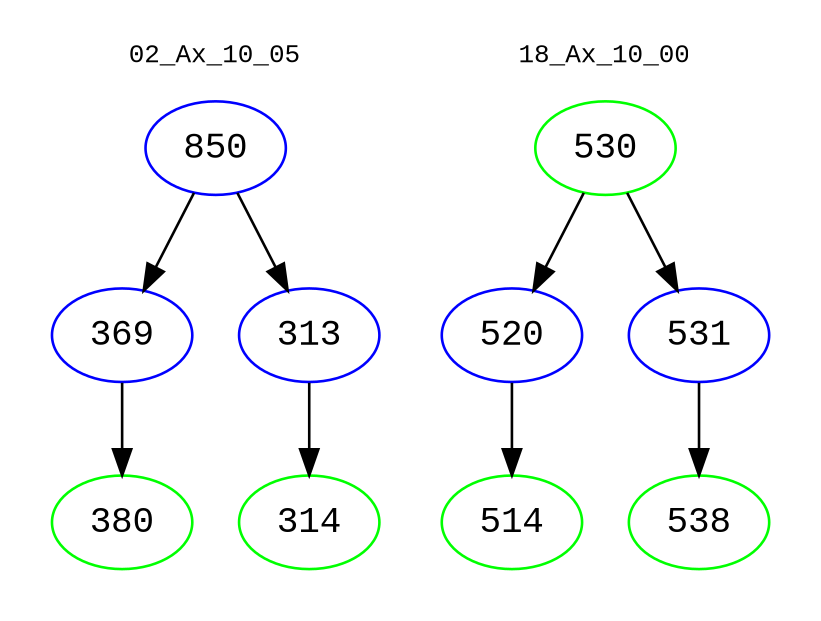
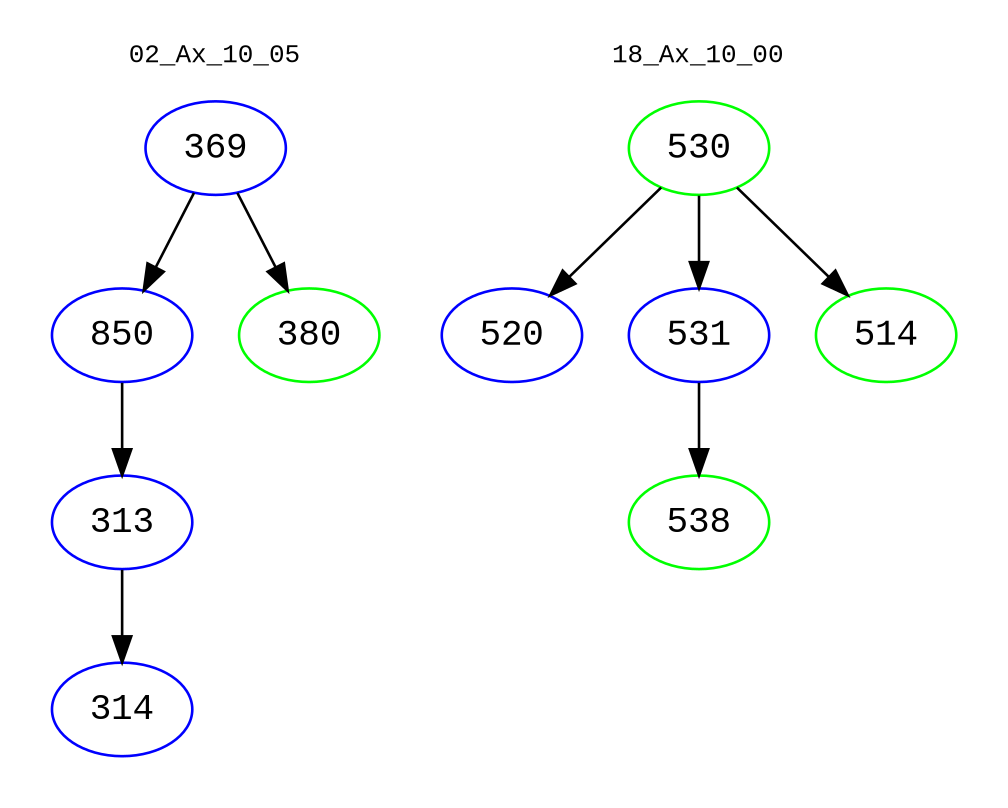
edge "850" -> "369": reversed
edge "520" -> "514": now "530" -> "514"
node "314": color green -> blue
